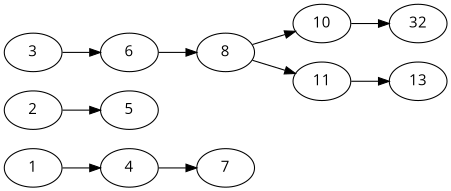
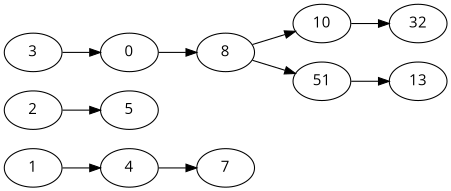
node "6": label "6" -> "0"
node "11": label "11" -> "51"
